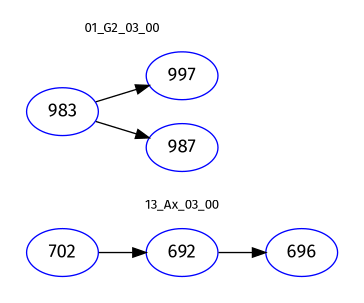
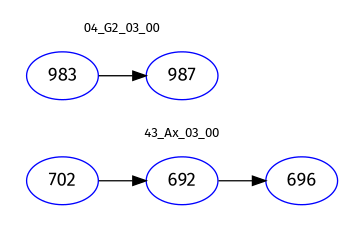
cluster "01_G2_03_00": label "01_G2_03_00" -> "04_G2_03_00"
node "997": removed
cluster "13_Ax_03_00": label "13_Ax_03_00" -> "43_Ax_03_00"
